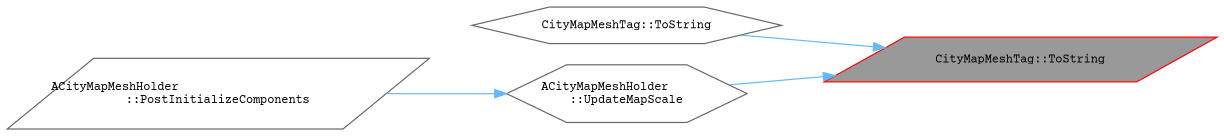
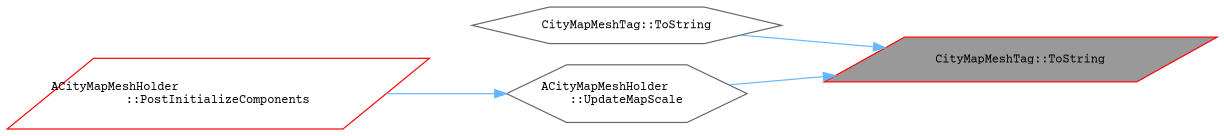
node "ACityMapMeshHolder ::PostInitializeComponents": color gray40 -> red
